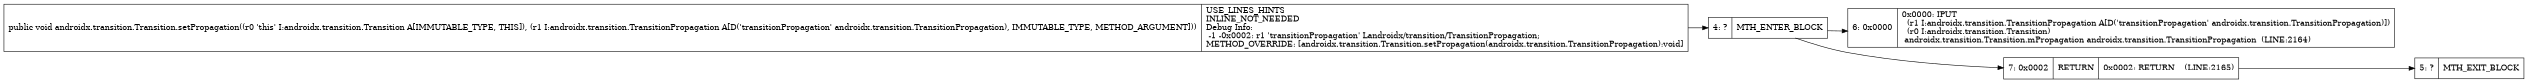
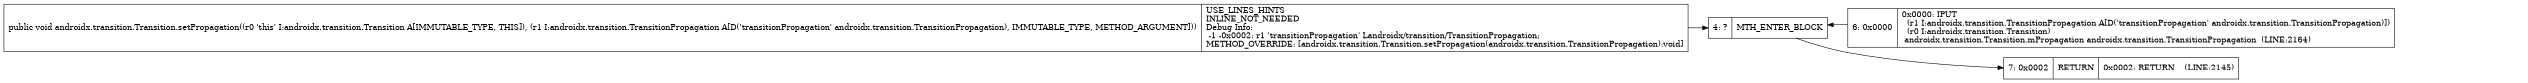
edge "4: ?" -> "6: 0x0000": reversed
node "7: 0x0002": text "0x0002: RETURN    (LINE:2165)" -> "0x0002: RETURN    (LINE:2145)"
node "5: ?": removed
